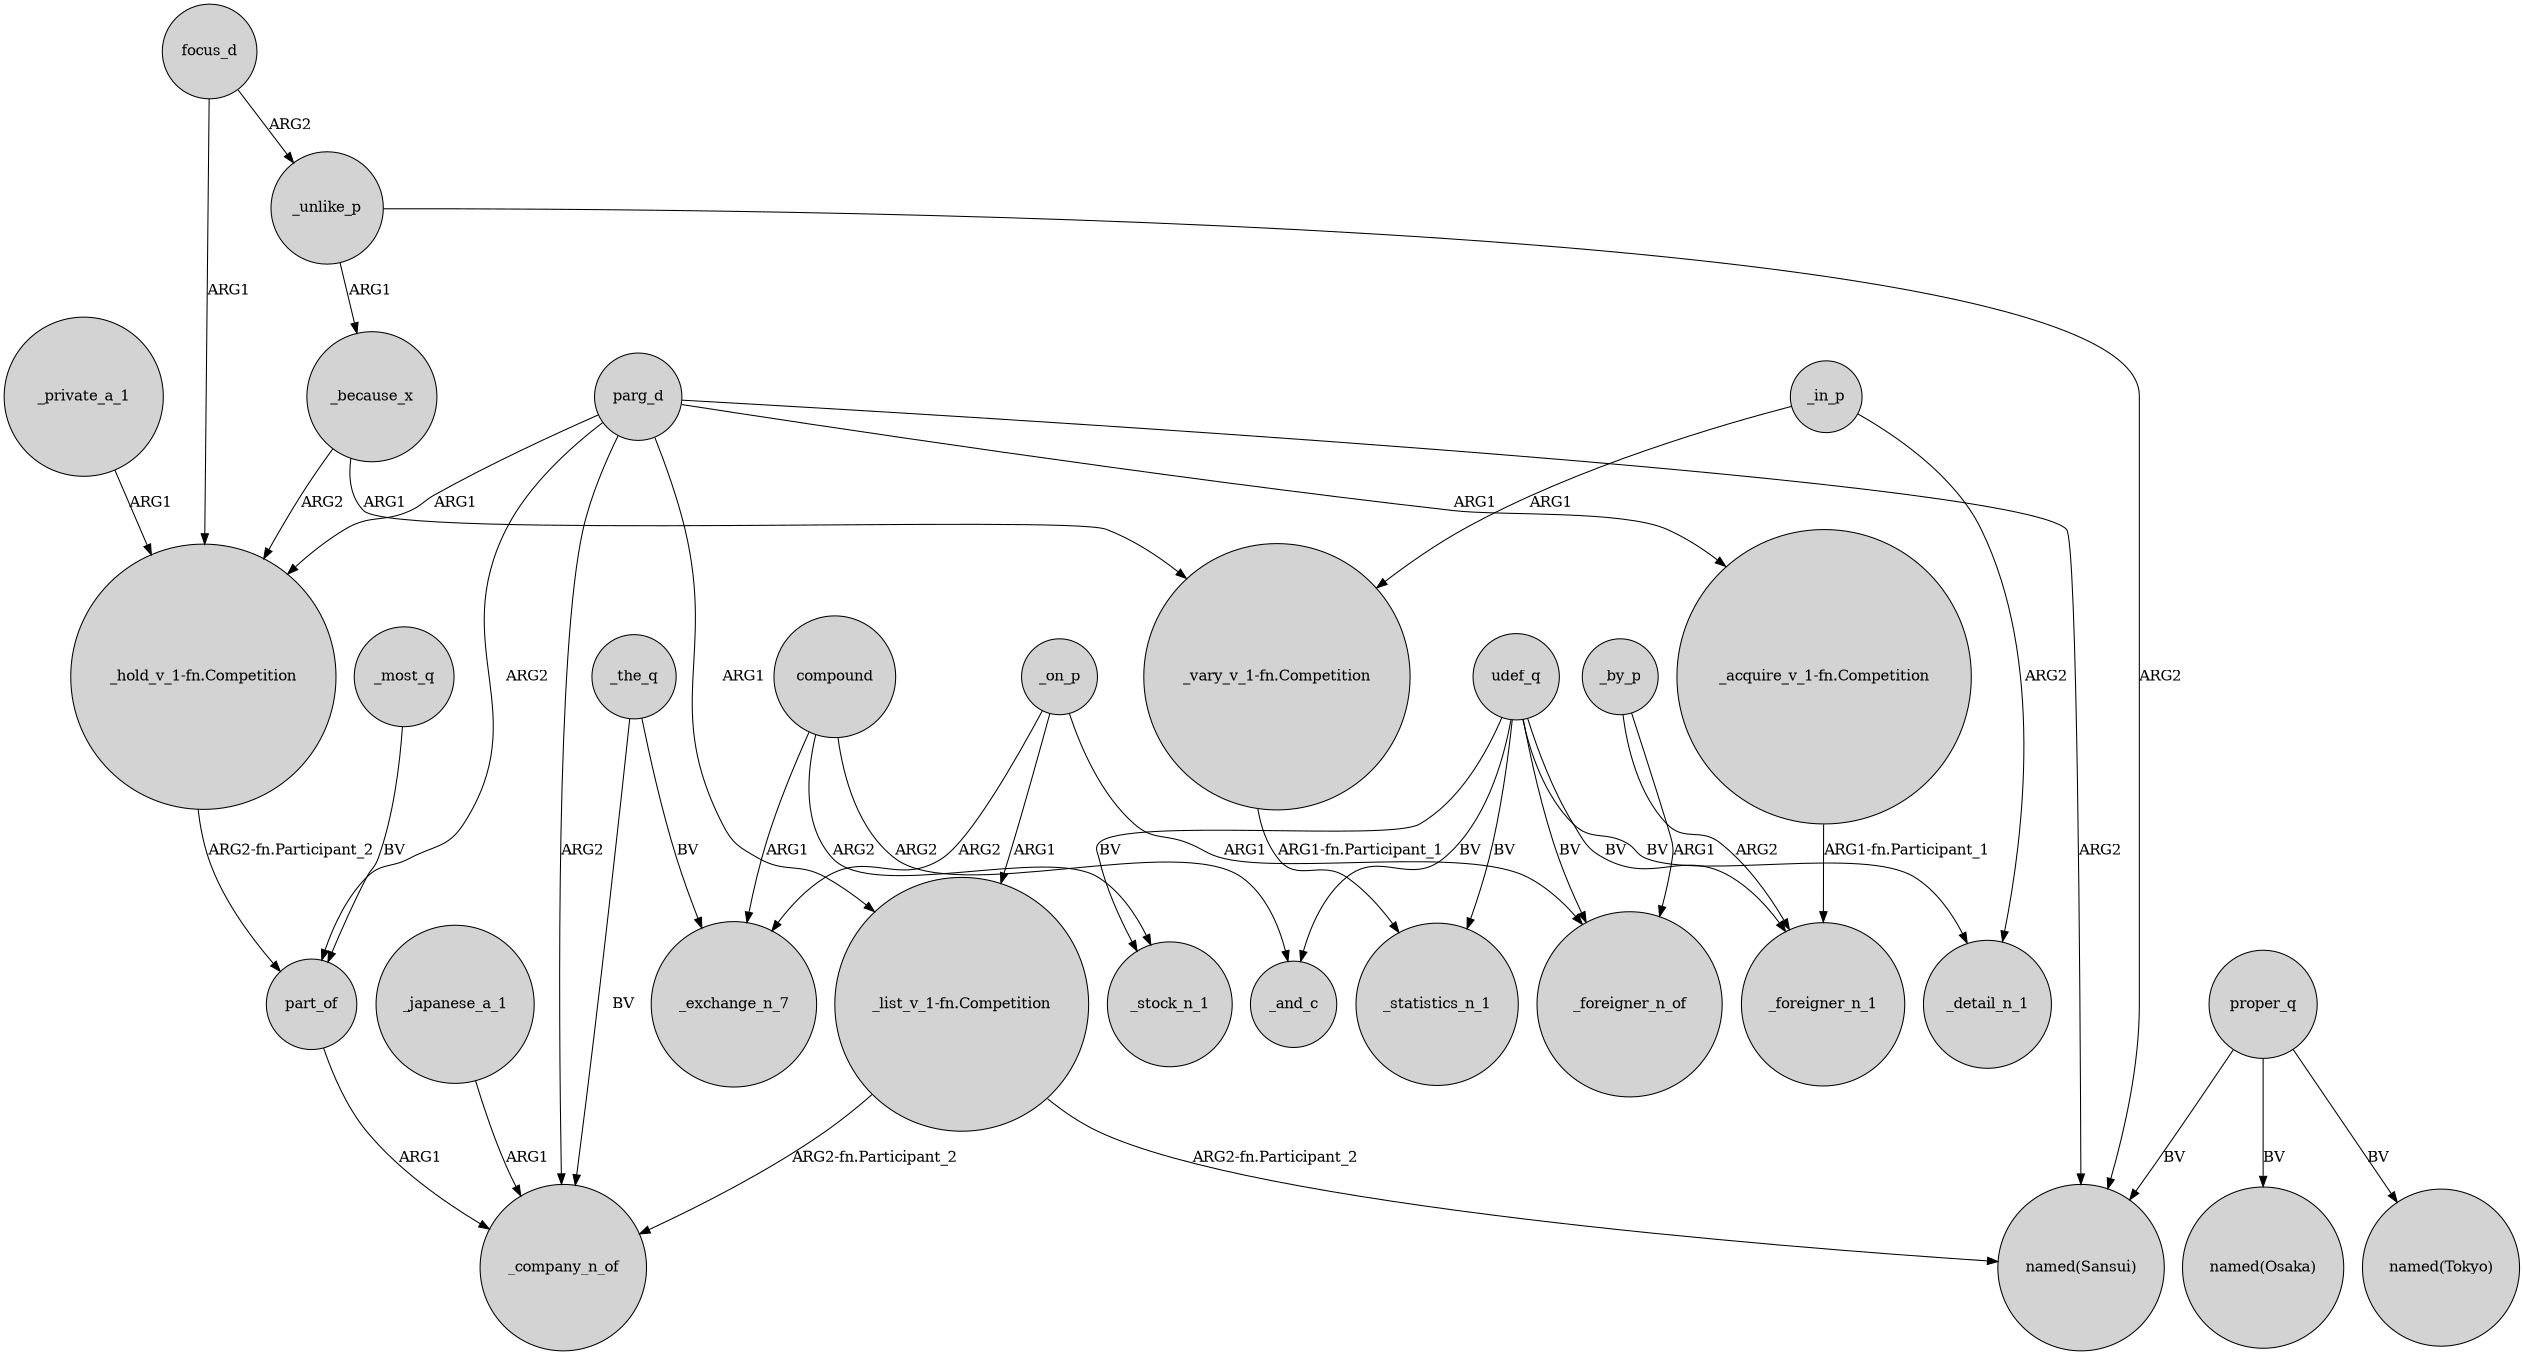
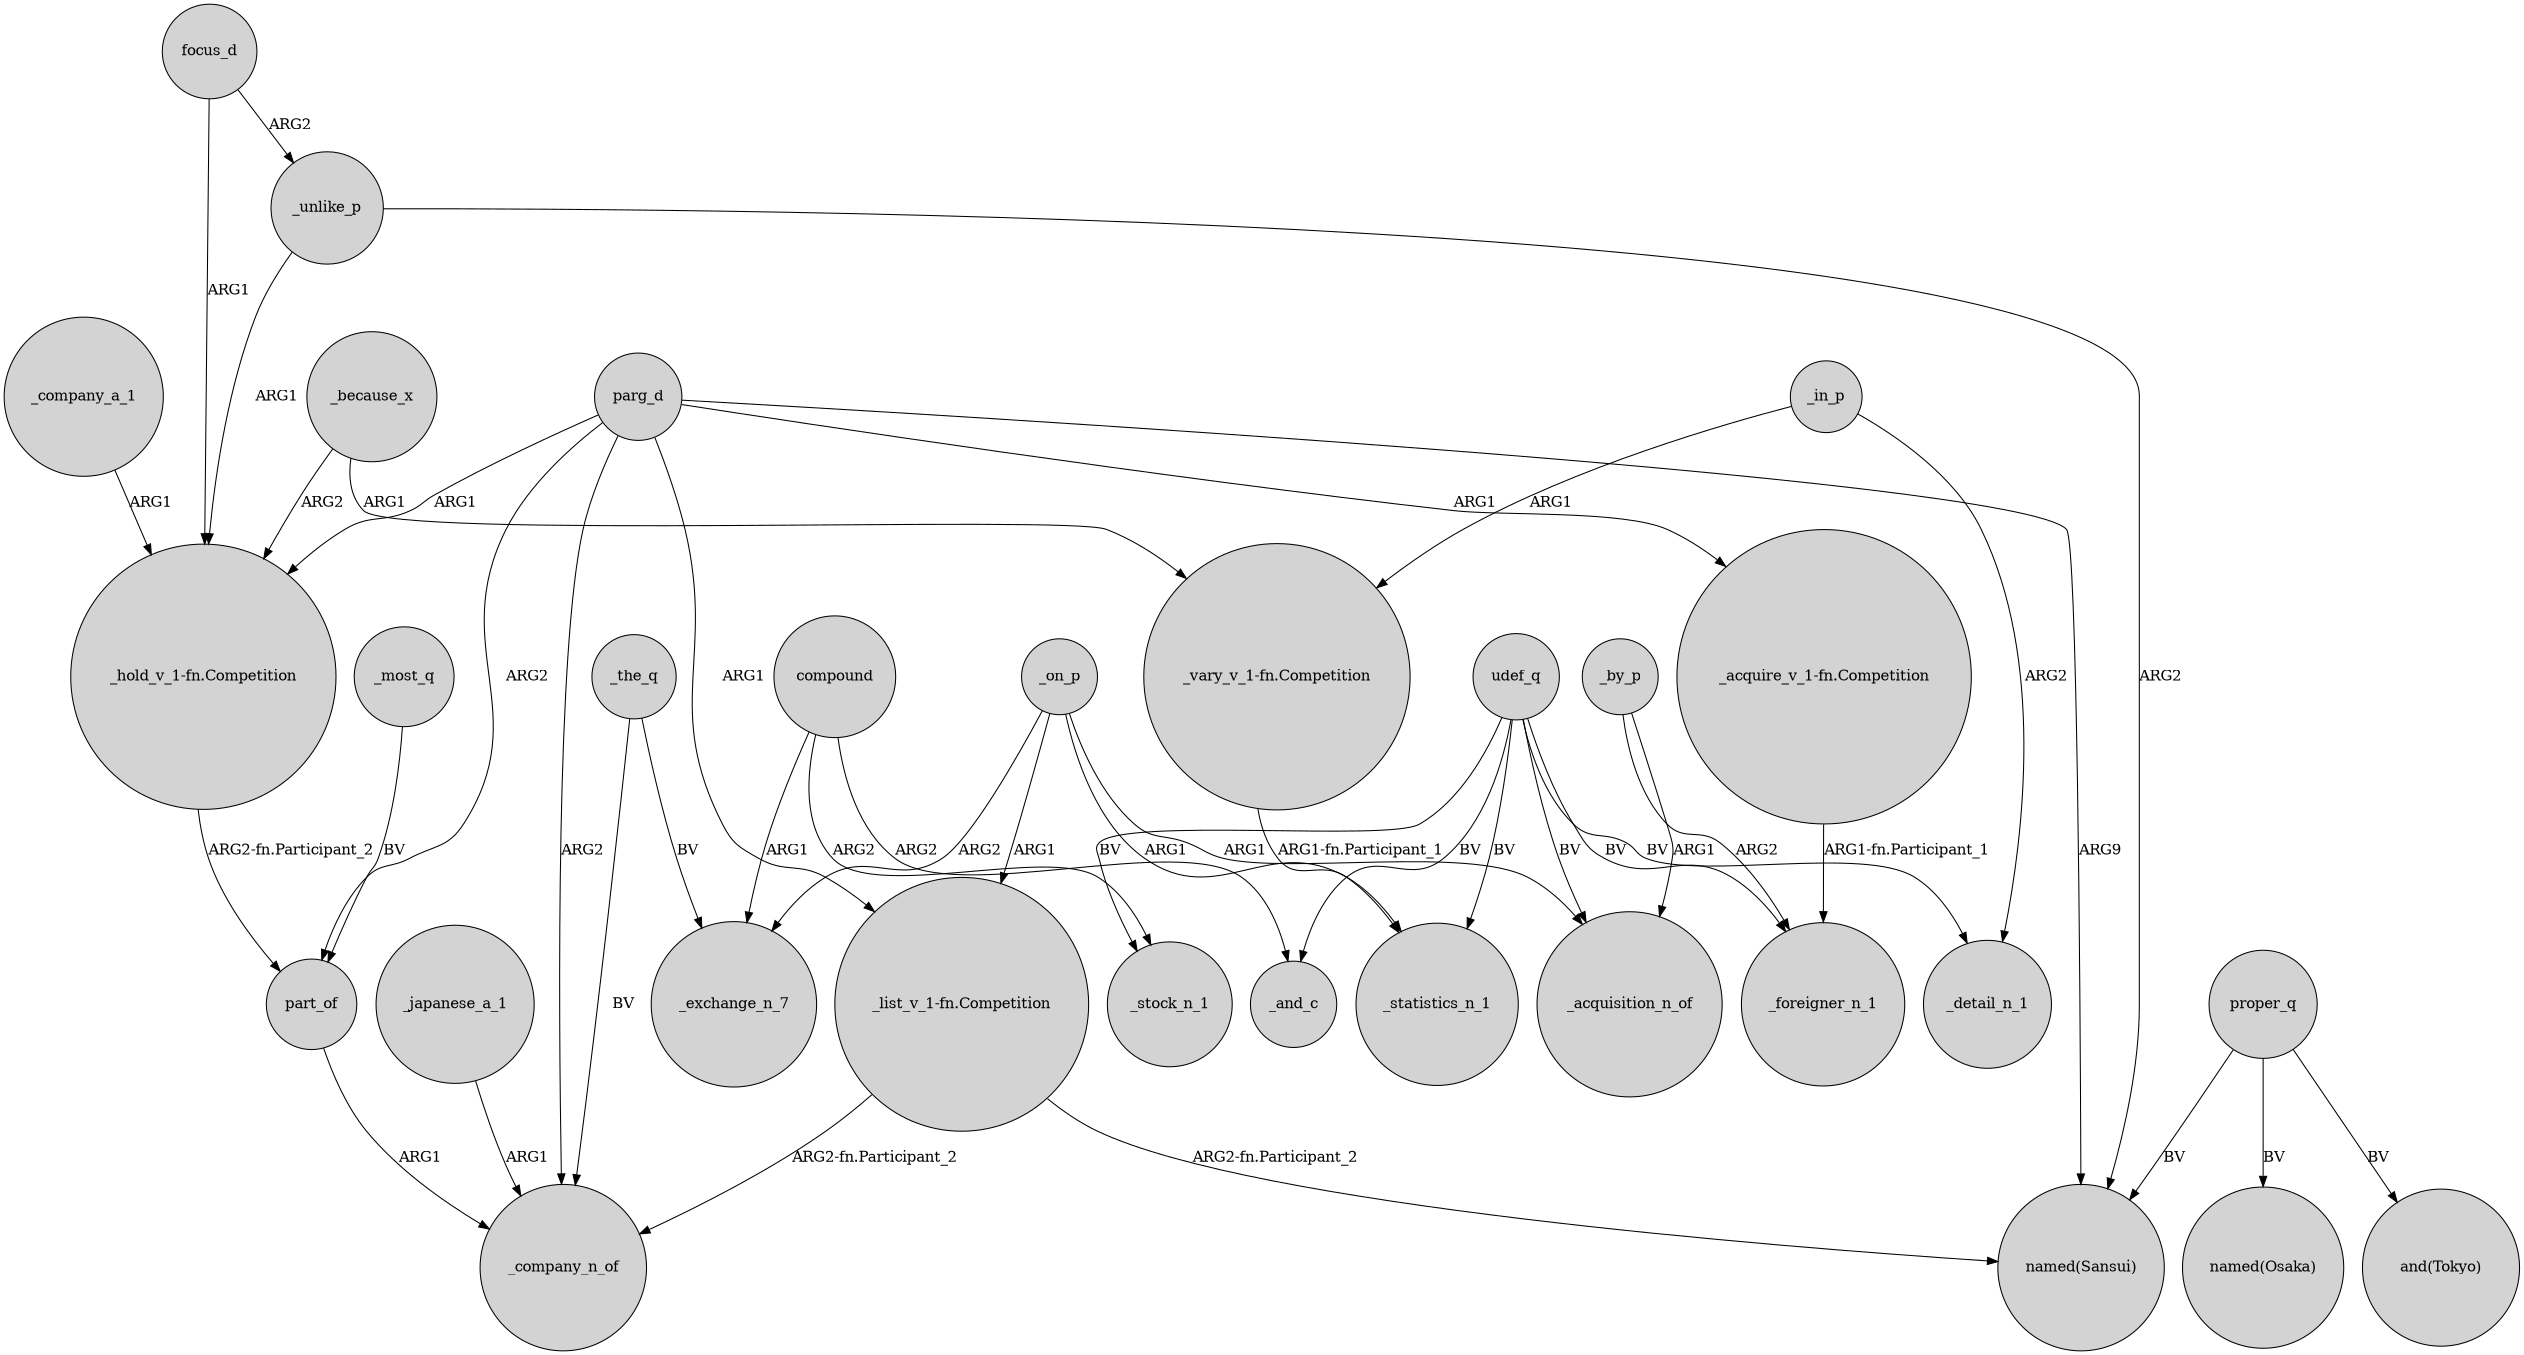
edge "_unlike_p" -> "_because_x": now "_unlike_p" -> "_hold_v_1-fn.Competition"
node "_private_a_1": label "_private_a_1" -> "_company_a_1"
edge "parg_d" -> "named(Sansui)": label "ARG2" -> "ARG9"
edge "_on_p" -> "_statistics_n_1": added, label "ARG1"
node "_foreigner_n_of": label "_foreigner_n_of" -> "_acquisition_n_of"
node "named(Tokyo)": label "named(Tokyo)" -> "and(Tokyo)"
